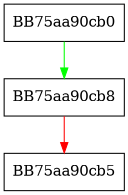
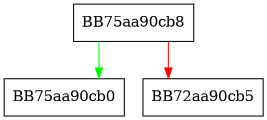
edge "BB75aa90cb0" -> "BB75aa90cb8": reversed
node "BB75aa90cb5": label "BB75aa90cb5" -> "BB72aa90cb5"
